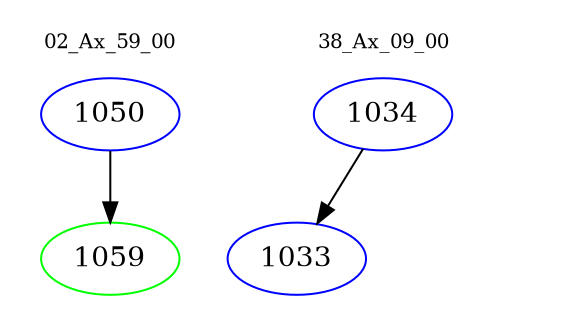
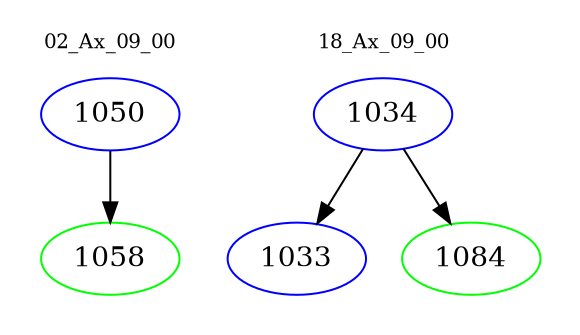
cluster "02_Ax_59_00": label "02_Ax_59_00" -> "02_Ax_09_00"
cluster "38_Ax_09_00": label "38_Ax_09_00" -> "18_Ax_09_00"
node "1059": label "1059" -> "1058"
node "1084": added
